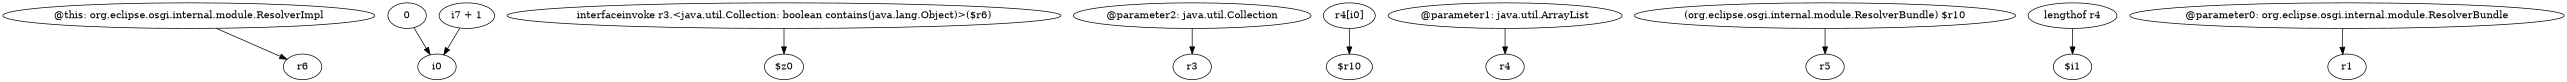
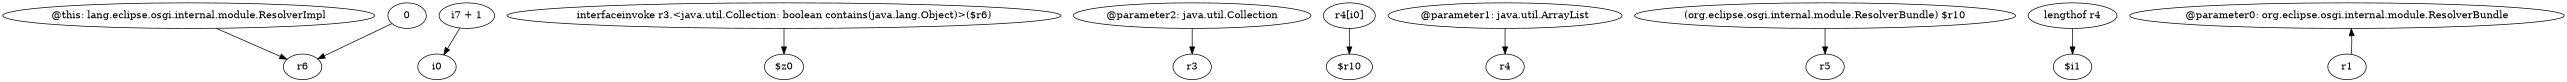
node "@this: org.eclipse.osgi.internal.module.ResolverImpl": label "@this: org.eclipse.osgi.internal.module.ResolverImpl" -> "@this: lang.eclipse.osgi.internal.module.ResolverImpl"
edge "0" -> "i0": now "0" -> "r6"
edge "@parameter0: org.eclipse.osgi.internal.module.ResolverBundle" -> "r1": reversed
